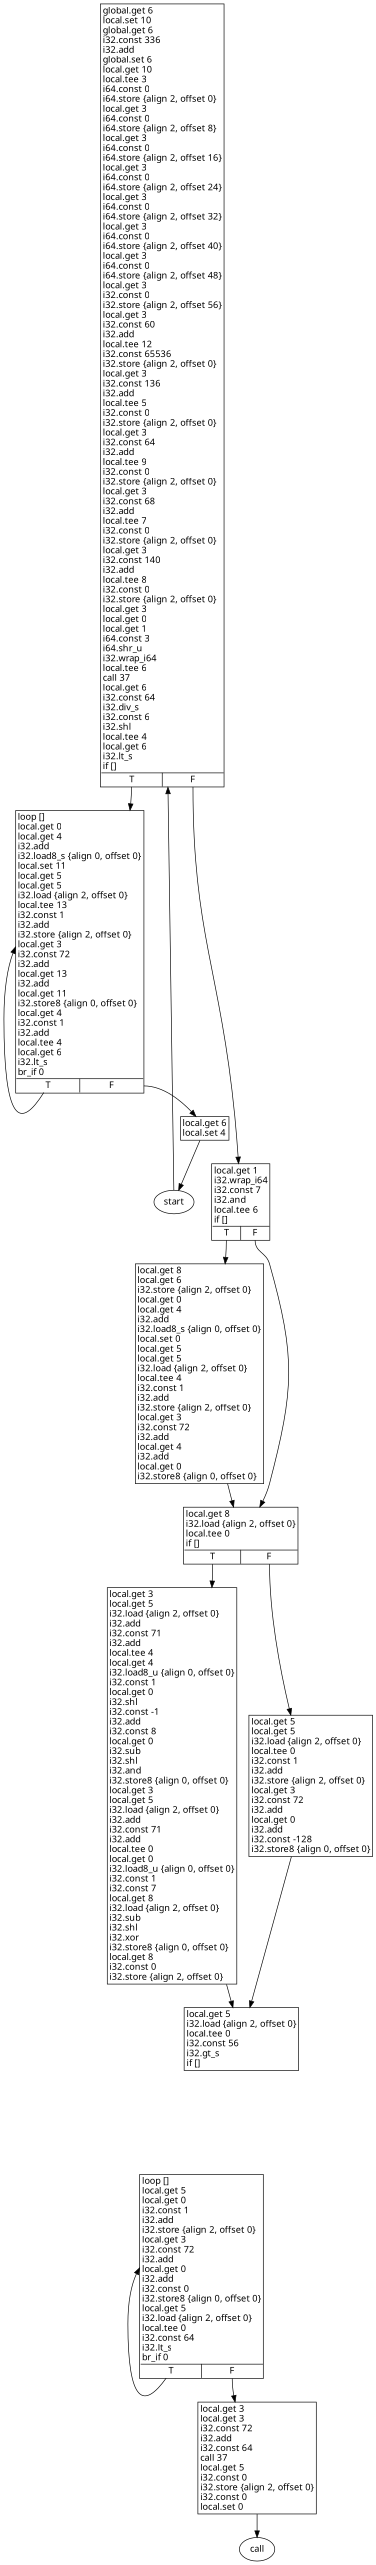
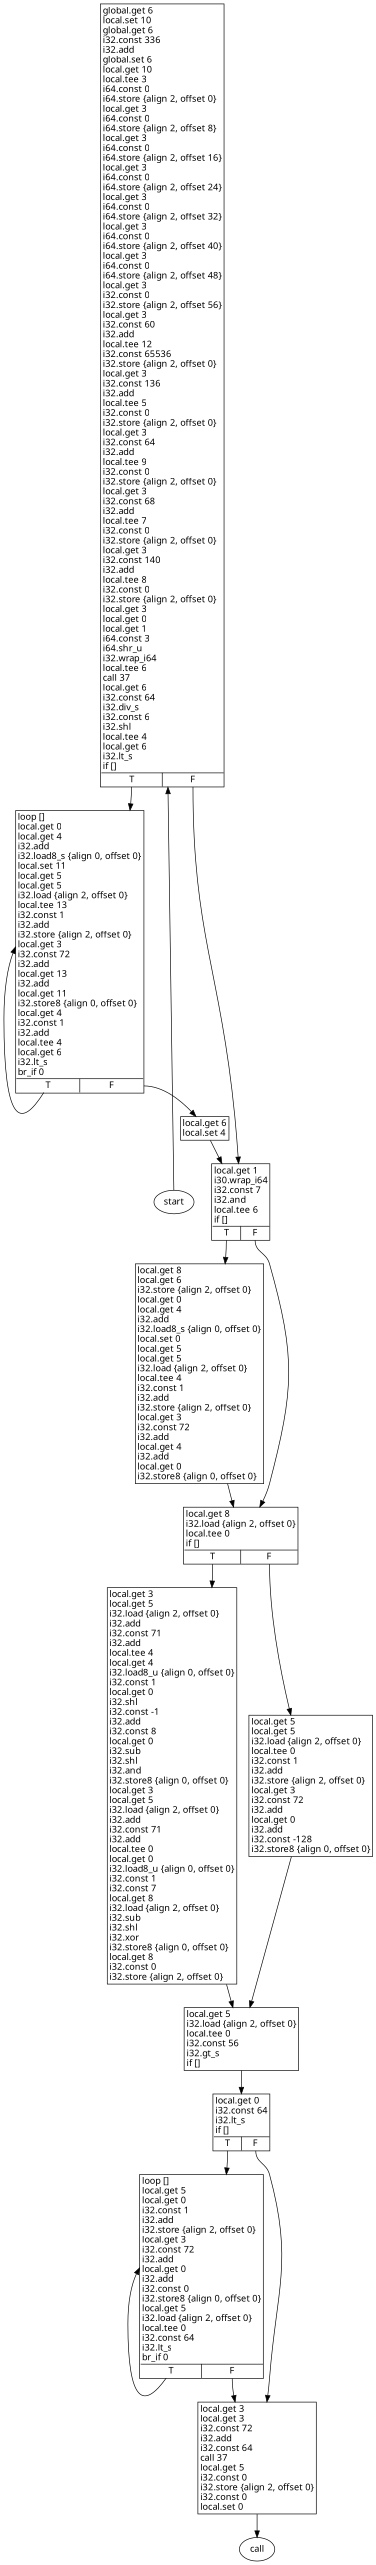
edge "local.get 6" -> "start": now "local.get 6" -> "local.get 1"
node "local.get 1": text "i32.wrap_i64" -> "i30.wrap_i64"
node "local.get 0": added
